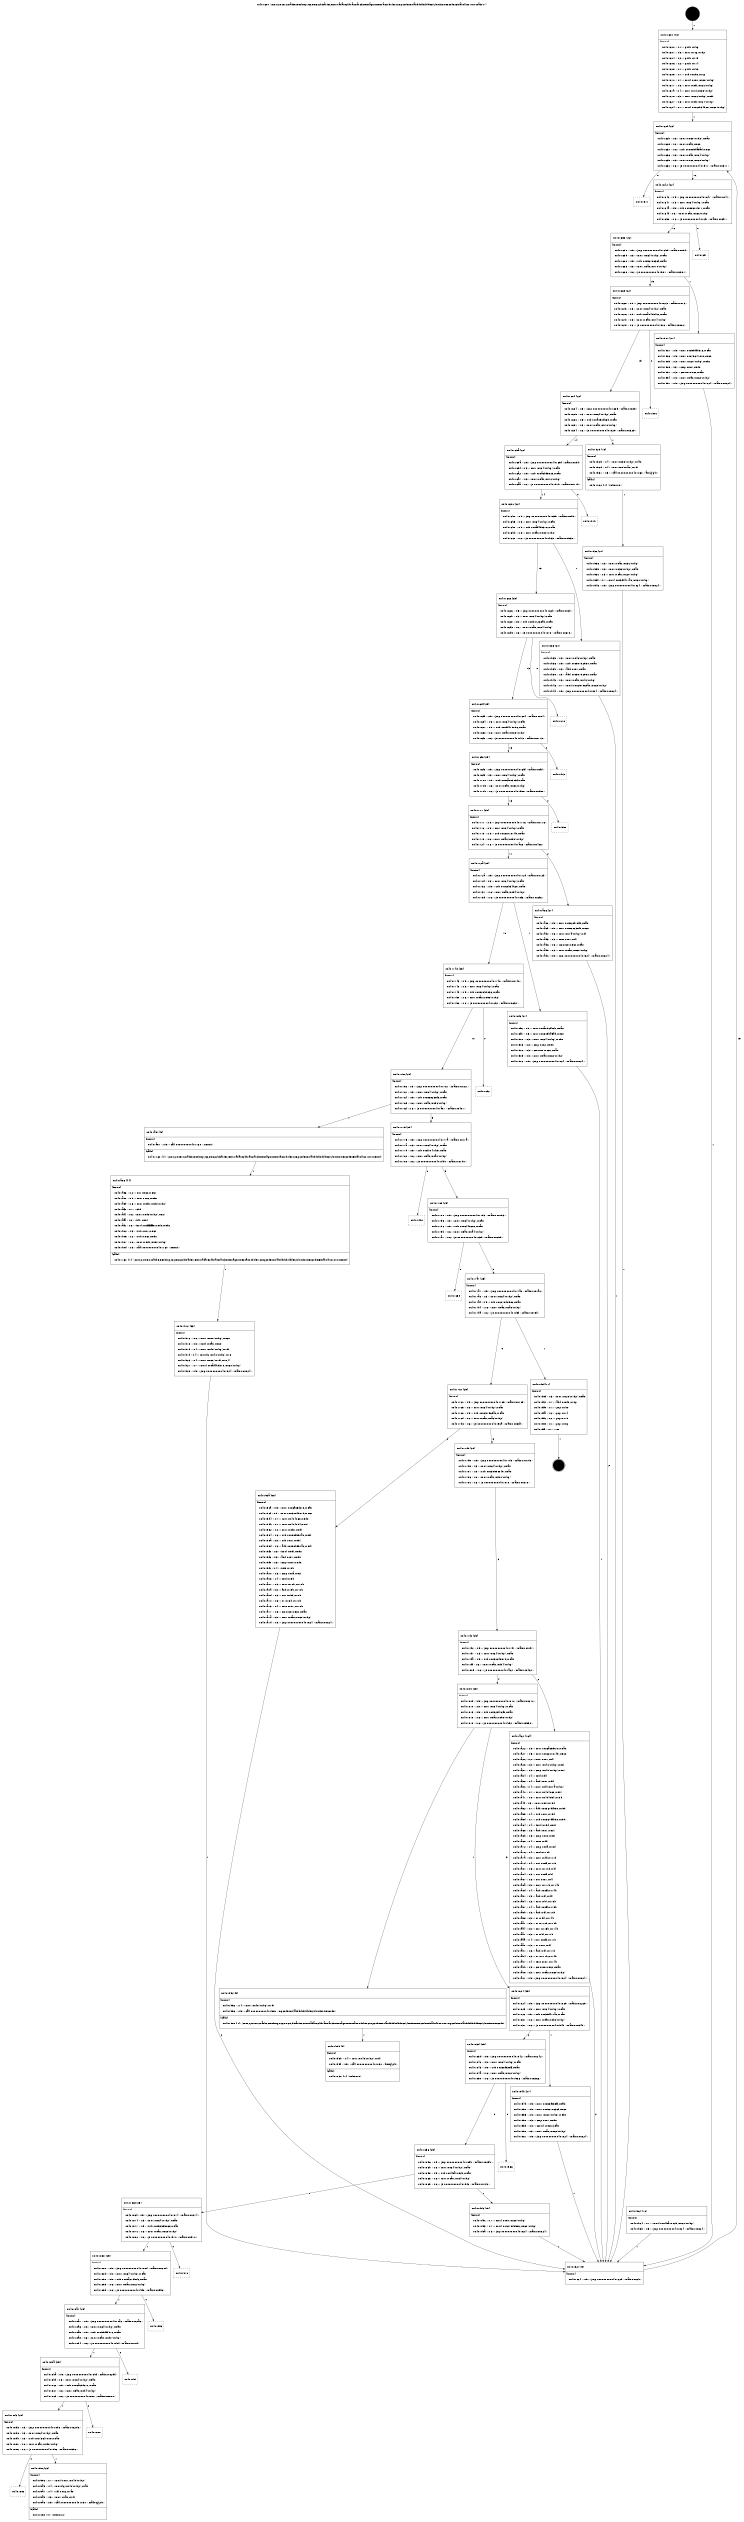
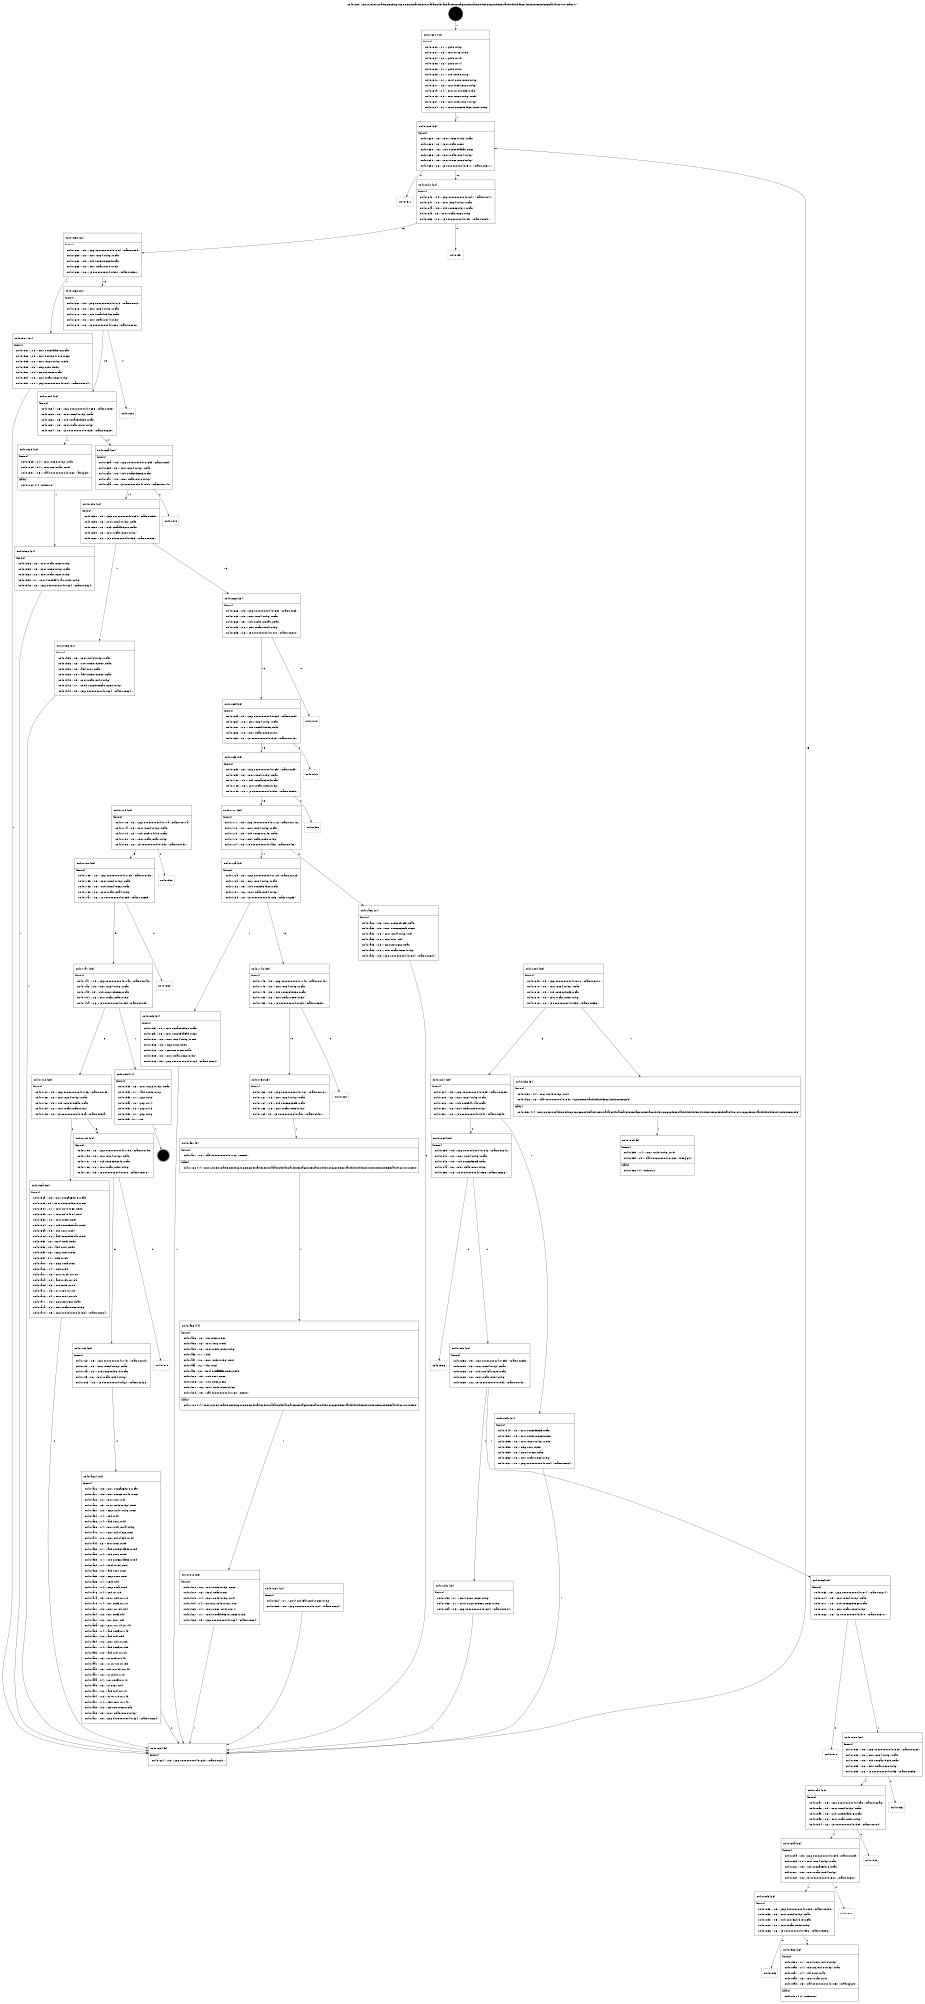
edge "0x40175c [25]" -> "0x401775 [25]": removed, label "9"
node "0x401e18": added
edge "0x4017f2 [25]" -> "0x40180b [25]": removed, label "4"
